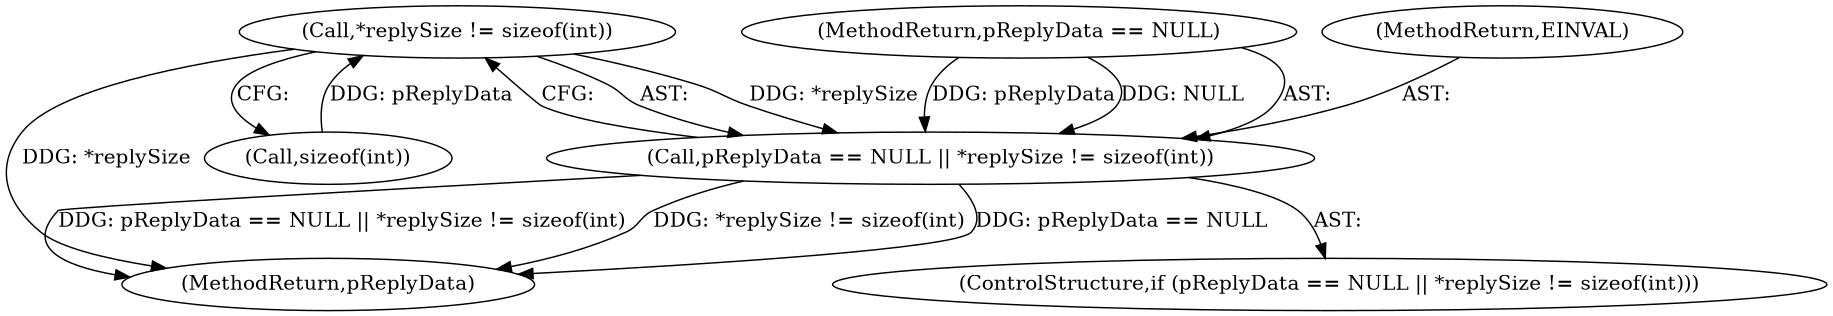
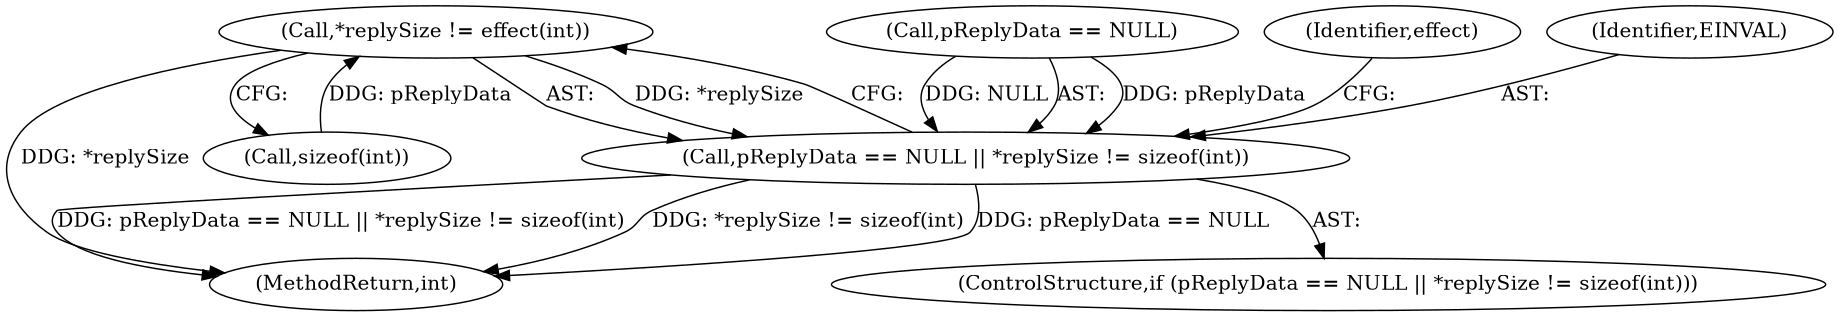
node "(Call,*replySize != sizeof(int))": label "(Call,*replySize != sizeof(int))" -> "(Call,*replySize != effect(int))"
node "(MethodReturn,pReplyData == NULL)": label "(MethodReturn,pReplyData == NULL)" -> "(Call,pReplyData == NULL)"
node "(Identifier,effect)": added
node "(MethodReturn,EINVAL)": label "(MethodReturn,EINVAL)" -> "(Identifier,EINVAL)"
node "(MethodReturn,pReplyData)": label "(MethodReturn,pReplyData)" -> "(MethodReturn,int)"
